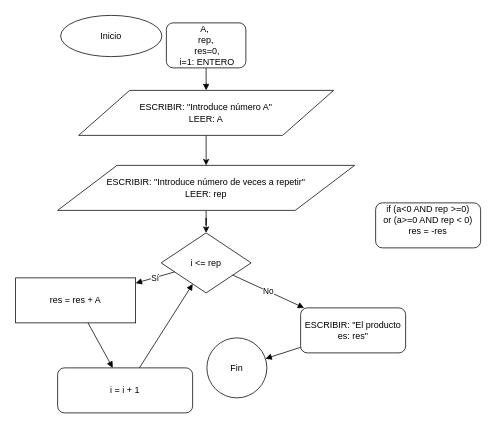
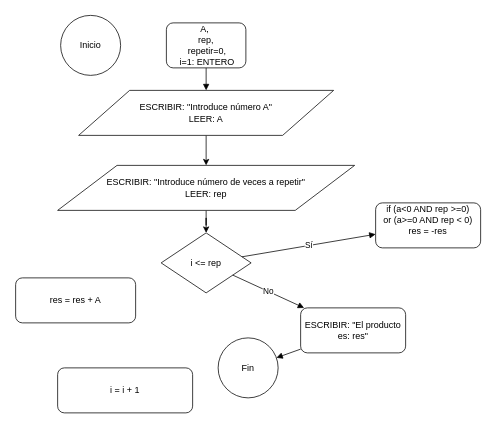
node "Inicio": size 101x41 -> 60x60
node "A, rep, res=0, i=1: ENTERO": label "A, rep, res=0, i=1: ENTERO" -> "A, rep, repetir=0, i=1: ENTERO"
edge "i <= rep" -> "res = res + A": now "i <= rep" -> "if (a<0 AND rep >=0) or (a>=0 AND rep < 0) res = -res"
node "res = res + A": shape rectangle -> rounded rectangle
edge "i = i + 1" -> "i <= rep": removed
edge "res = res + A" -> "i = i + 1": removed
node "Fin": moved (237, 368) -> (248, 368)
